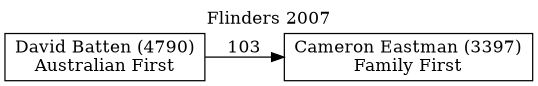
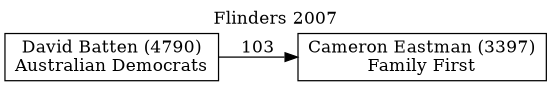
node "David Batten (4790) Australian First": label "David Batten (4790) Australian First" -> "David Batten (4790) Australian Democrats"
